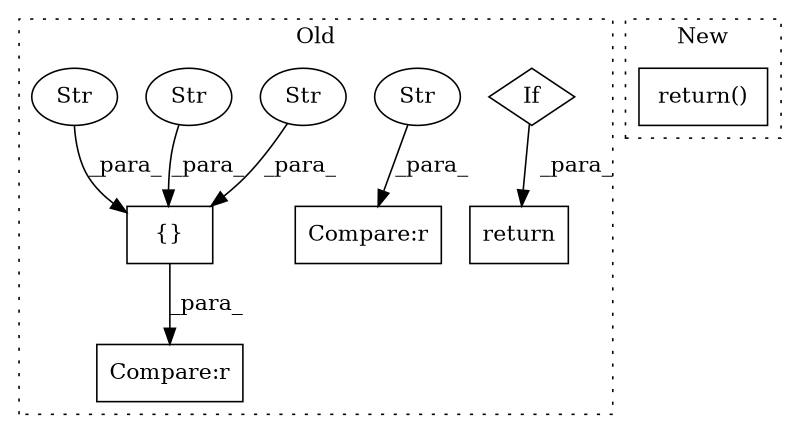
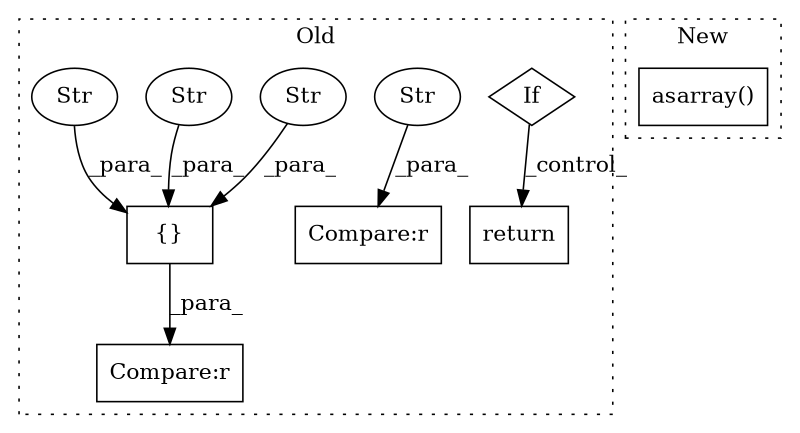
node "return()": label "return()" -> "asarray()"
edge "If" -> "return": label "_para_" -> "_control_"
